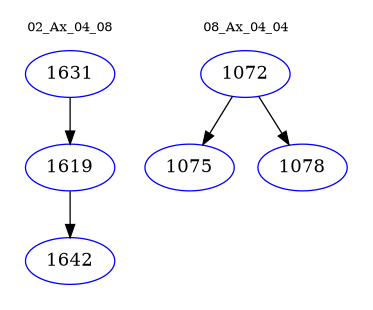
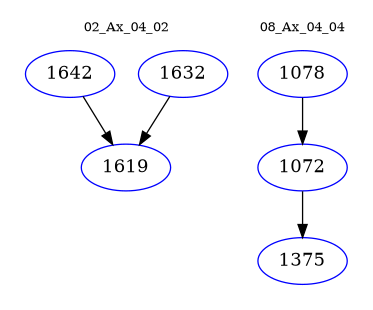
cluster "02_Ax_04_08": label "02_Ax_04_08" -> "02_Ax_04_02"
node "1631": label "1631" -> "1632"
edge "1072" -> "1078": reversed
node "1075": label "1075" -> "1375"
edge "1619" -> "1642": reversed
